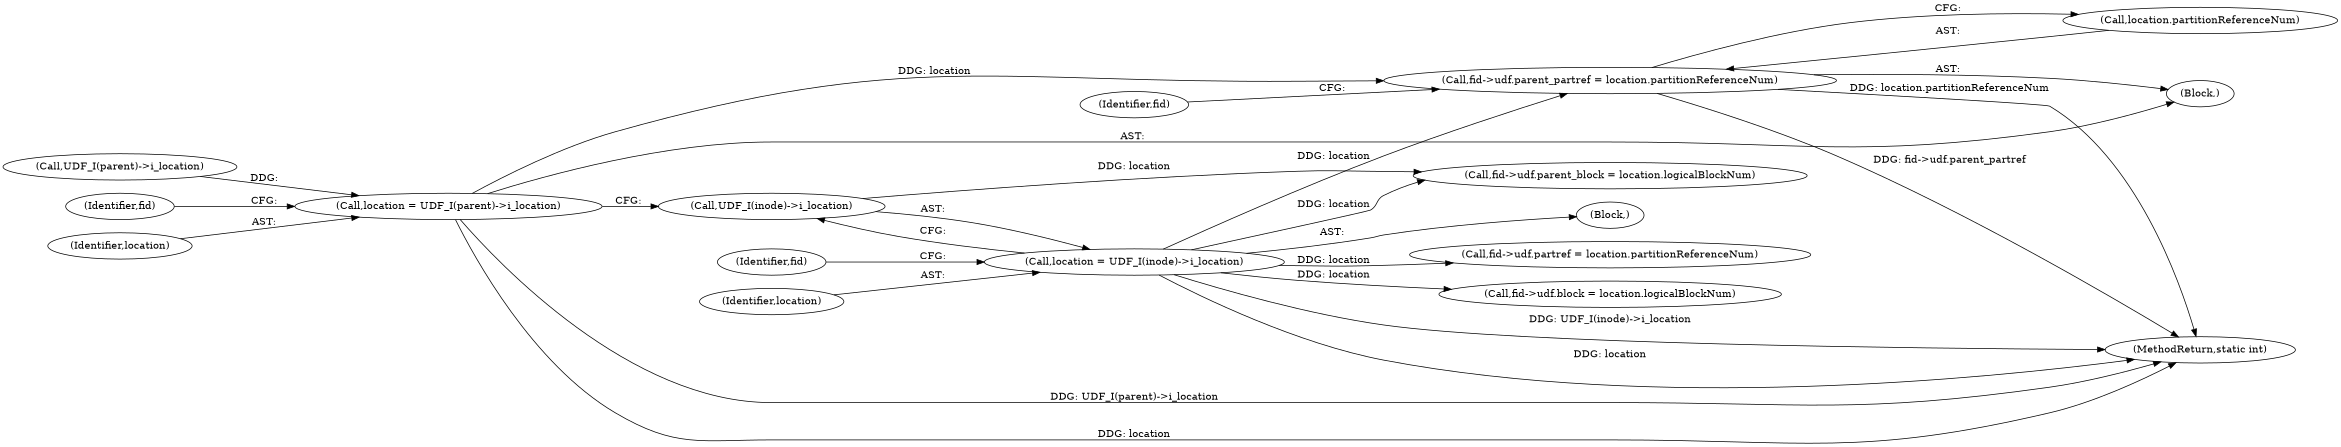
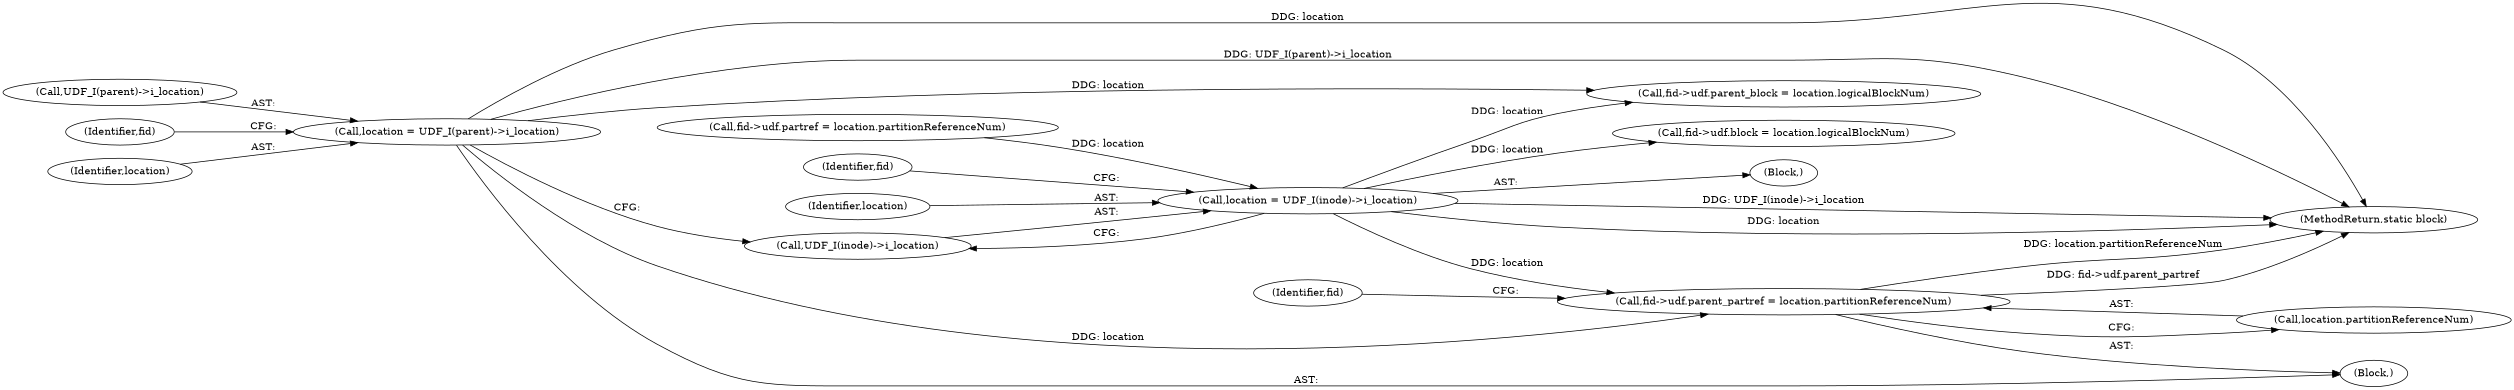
edge "(Call,UDF_I(parent)->i_location)" -> "(Call,location = UDF_I(parent)->i_location)": label "DDG: " -> "AST: "
edge "(Call,UDF_I(inode)->i_location)" -> "(Call,fid->udf.parent_block = location.logicalBlockNum)": now "(Call,location = UDF_I(parent)->i_location)" -> "(Call,fid->udf.parent_block = location.logicalBlockNum)"
edge "(Call,location = UDF_I(inode)->i_location)" -> "(Call,fid->udf.partref = location.partitionReferenceNum)": reversed
node "(MethodReturn,static int)": label "(MethodReturn,static int)" -> "(MethodReturn,static block)"
